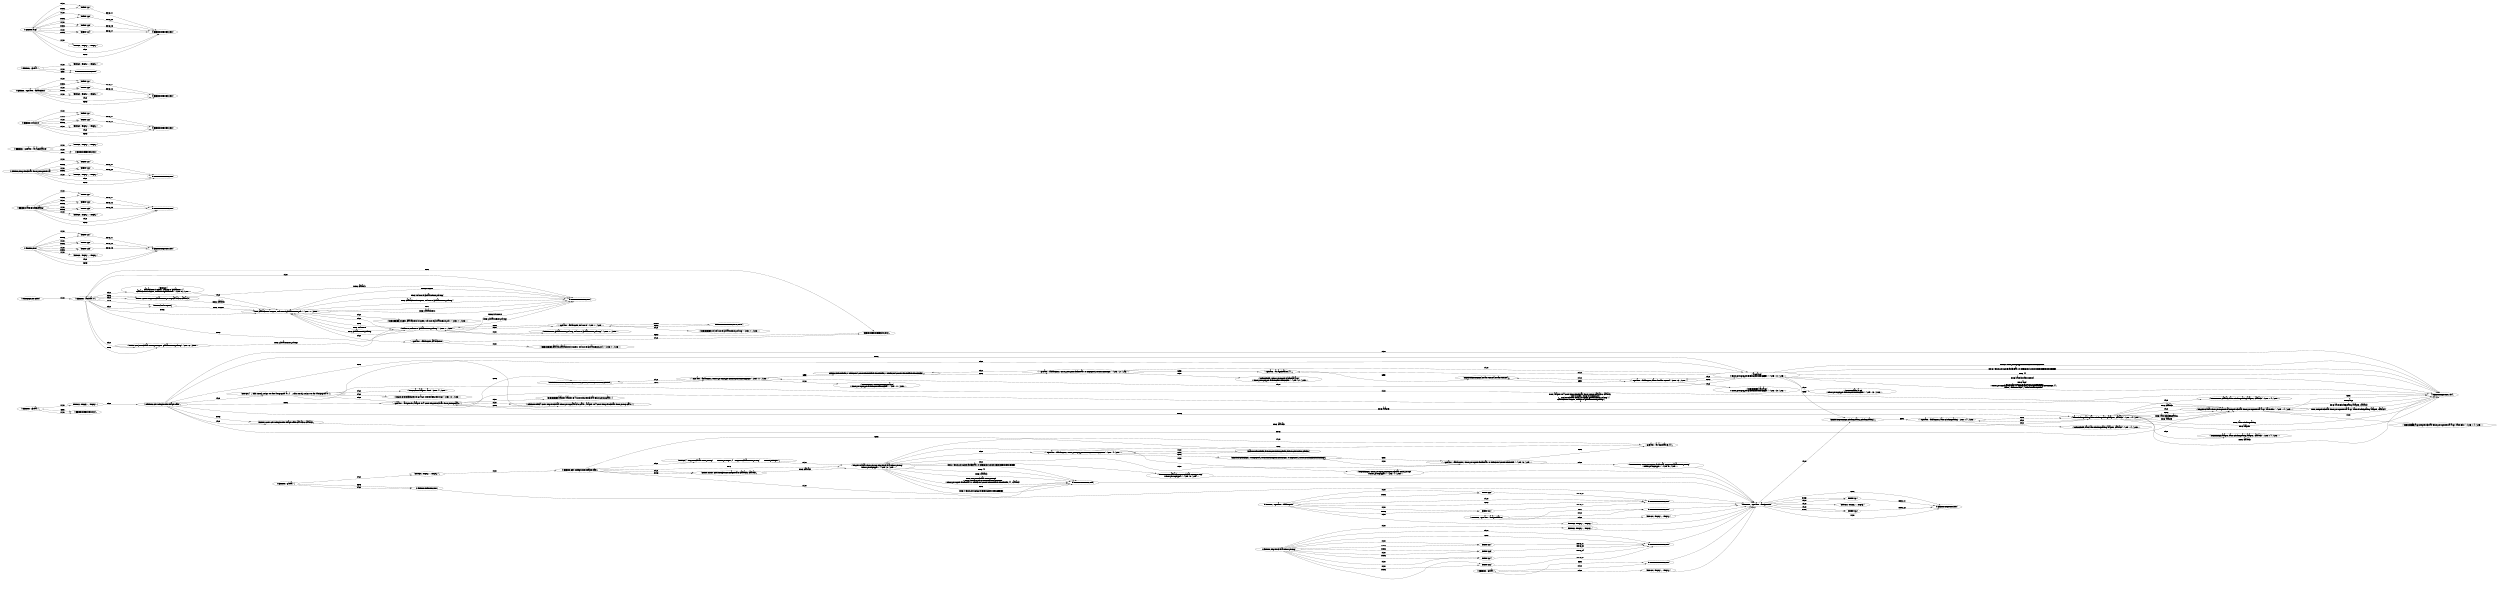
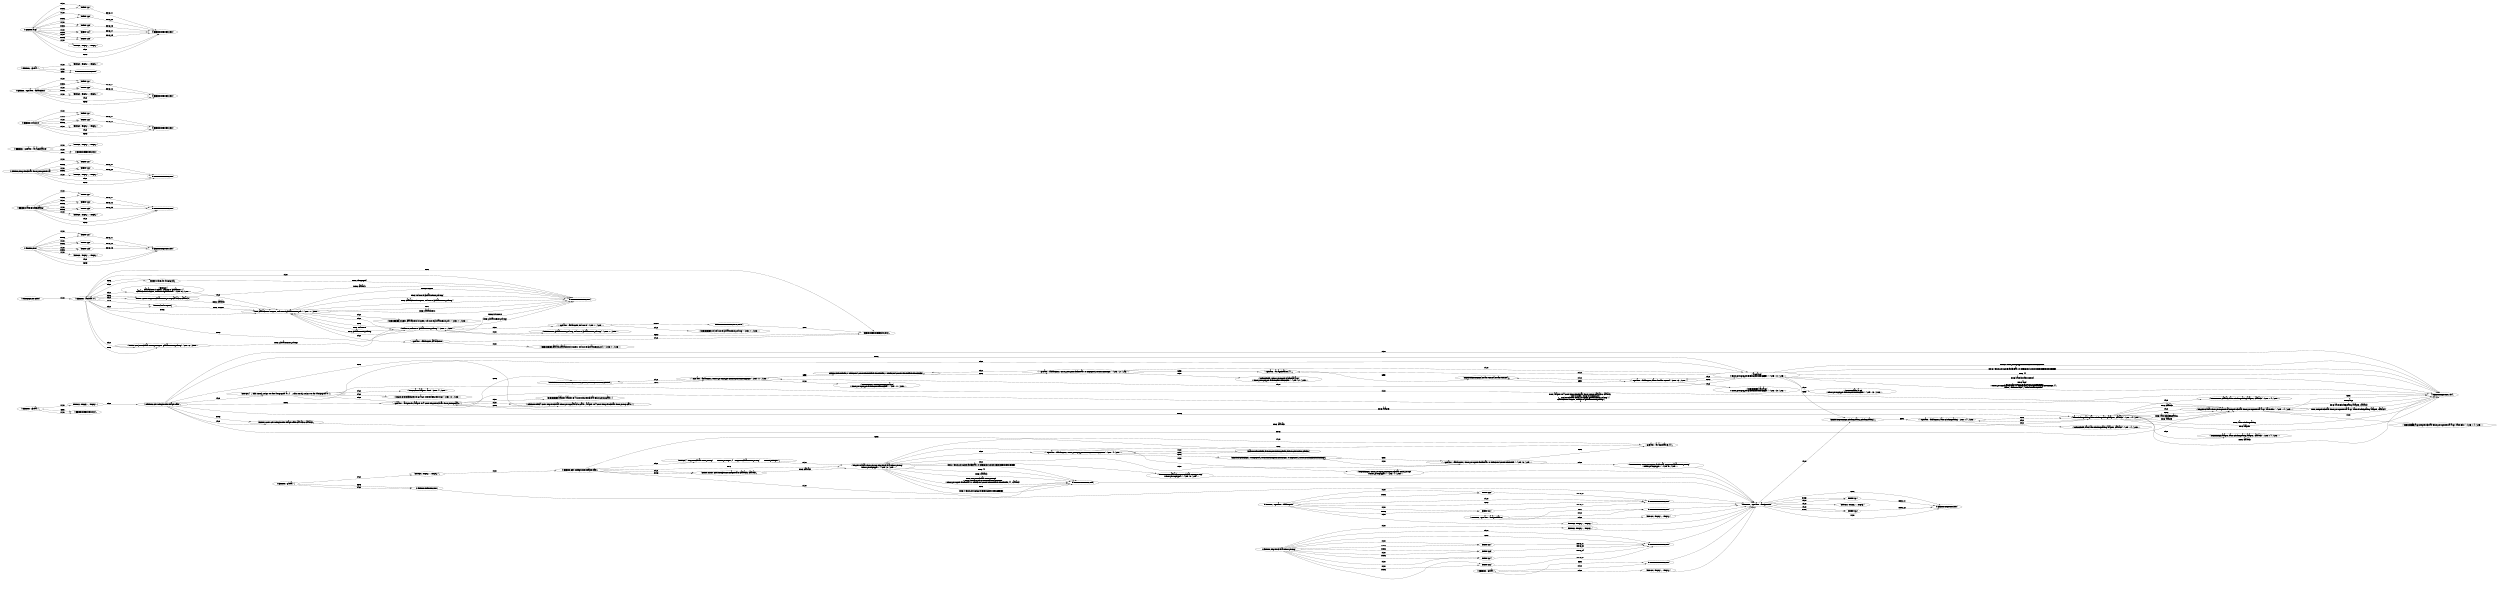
node "(PARAM,p5)": added
node "(PARAM,uint64_t dump_guid)": added
edge "<(<operator>.fieldAccess,std::move)<SUB>7</SUB>>" -> "<(std.move,std::move(global_memory_dump))<SUB>7</SUB>>": removed, label "CFG:"
edge "(FIELD_IDENTIFIER,move,move)" -> "<(<operator>.fieldAccess,std::move)<SUB>7</SUB>>": now "(FIELD_IDENTIFIER,move,move)" -> "(FIELD_IDENTIFIER,Run,Run)"
